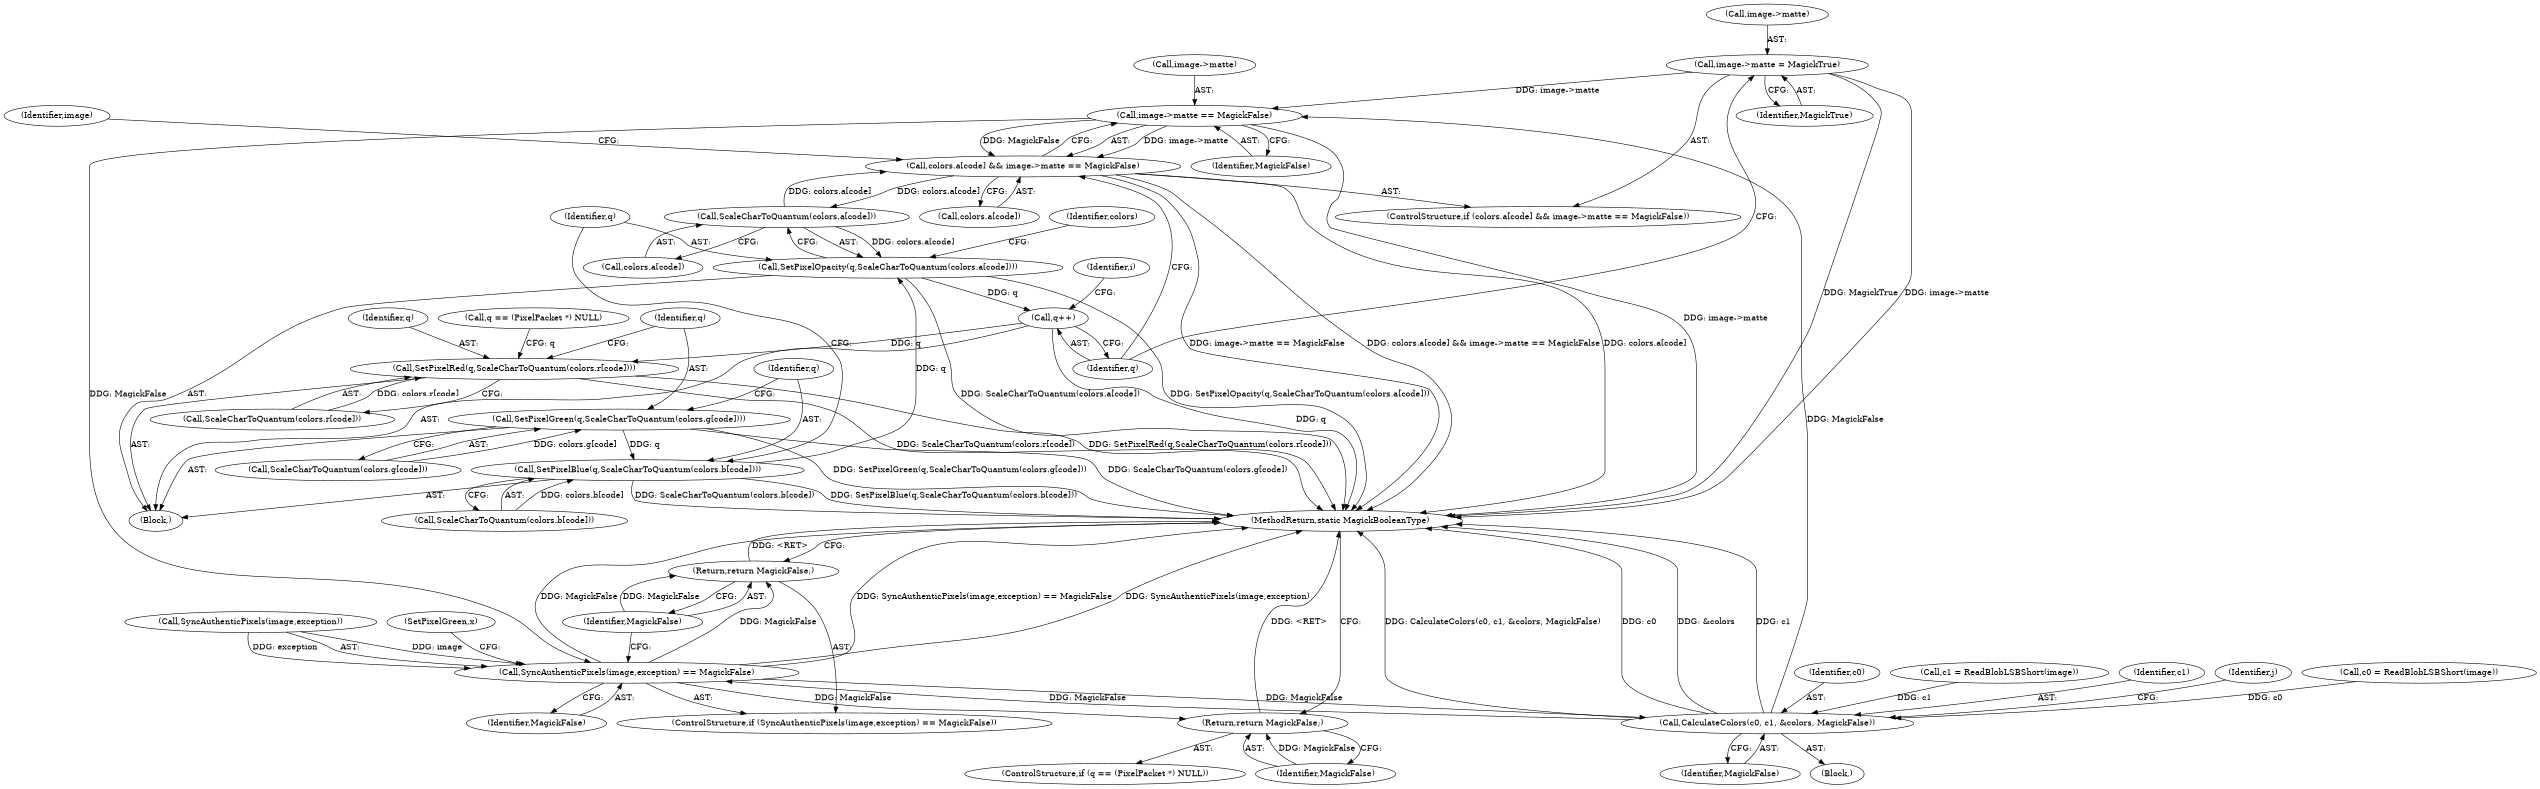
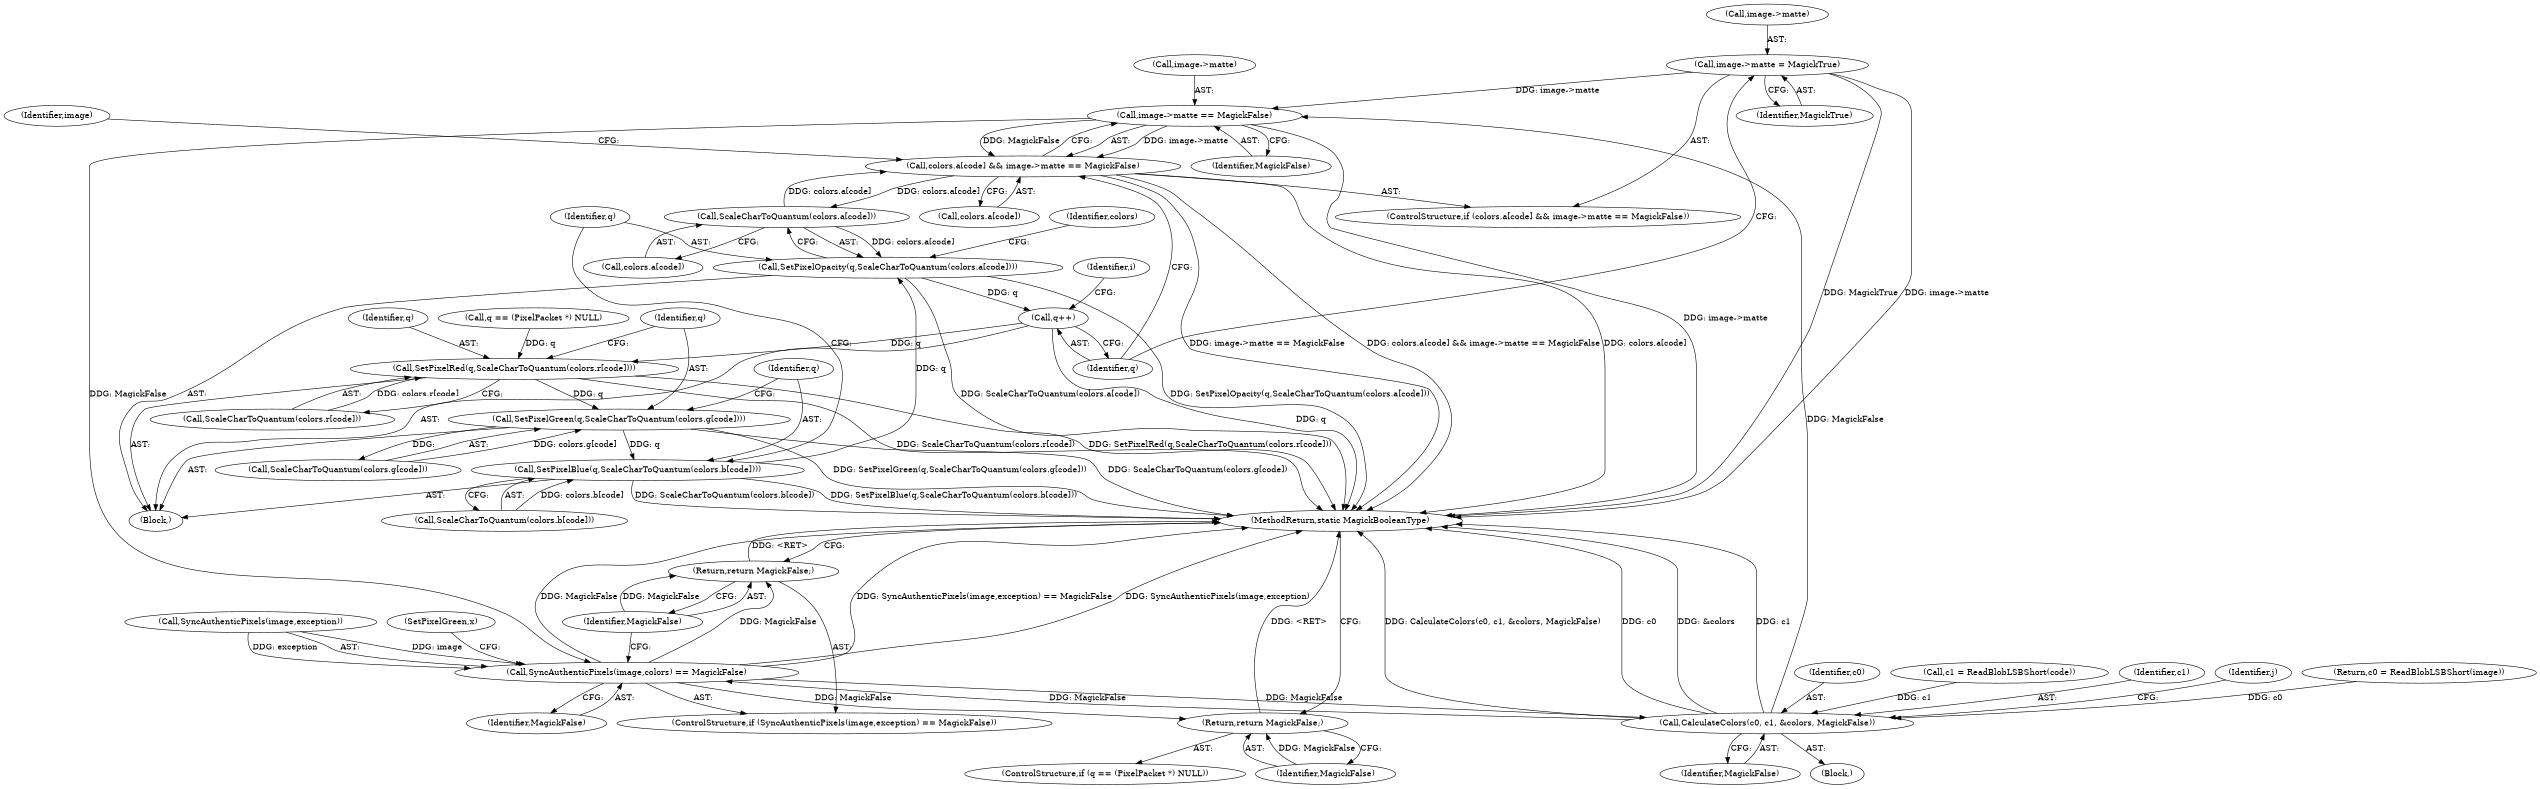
edge "(Call,q == (PixelPacket *) NULL)" -> "(Call,SetPixelRed(q,ScaleCharToQuantum(colors.r[code])))": label "CFG: q" -> "DDG: q"
edge "(Call,SetPixelRed(q,ScaleCharToQuantum(colors.r[code])))" -> "(Call,SetPixelGreen(q,ScaleCharToQuantum(colors.g[code])))": added, label "DDG: q"
edge "(Call,SetPixelGreen(q,ScaleCharToQuantum(colors.g[code])))" -> "(Call,ScaleCharToQuantum(colors.g[code]))": label "CFG: " -> "DDG: "
node "(Call,SyncAuthenticPixels(image,exception) == MagickFalse)": label "(Call,SyncAuthenticPixels(image,exception) == MagickFalse)" -> "(Call,SyncAuthenticPixels(image,colors) == MagickFalse)"
node "(Call,c1 = ReadBlobLSBShort(image))": label "(Call,c1 = ReadBlobLSBShort(image))" -> "(Call,c1 = ReadBlobLSBShort(code))"
node "(Call,c0 = ReadBlobLSBShort(image))": label "(Call,c0 = ReadBlobLSBShort(image))" -> "(Return,c0 = ReadBlobLSBShort(image))"
